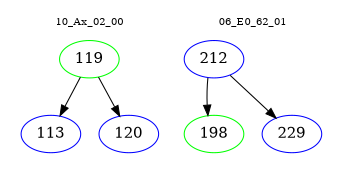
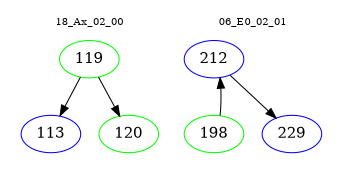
cluster "10_Ax_02_00": label "10_Ax_02_00" -> "18_Ax_02_00"
cluster "06_E0_62_01": label "06_E0_62_01" -> "06_E0_02_01"
edge "212" -> "198": reversed
node "120": color blue -> green
